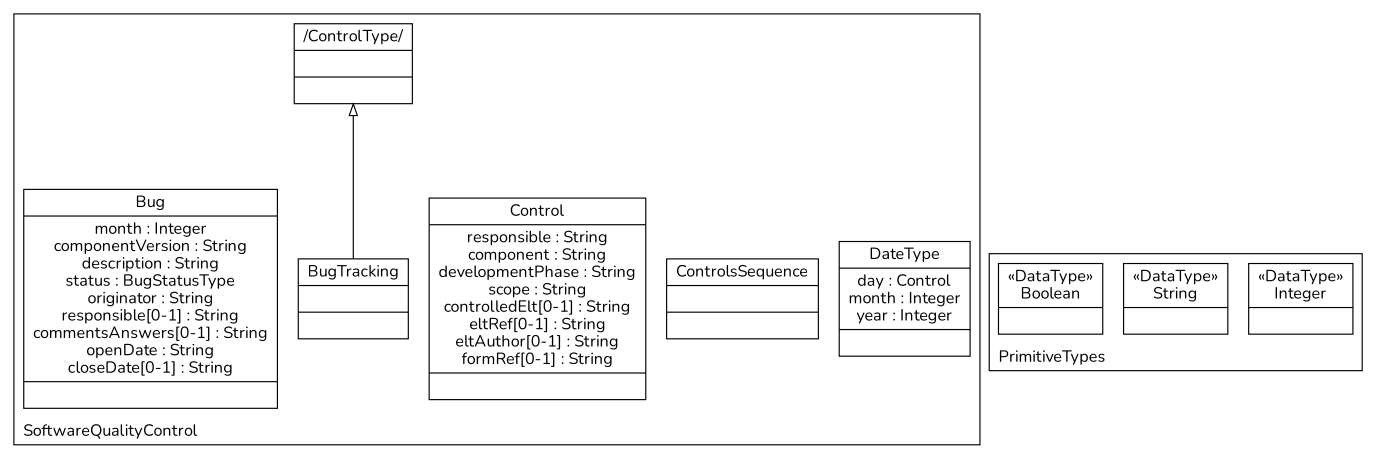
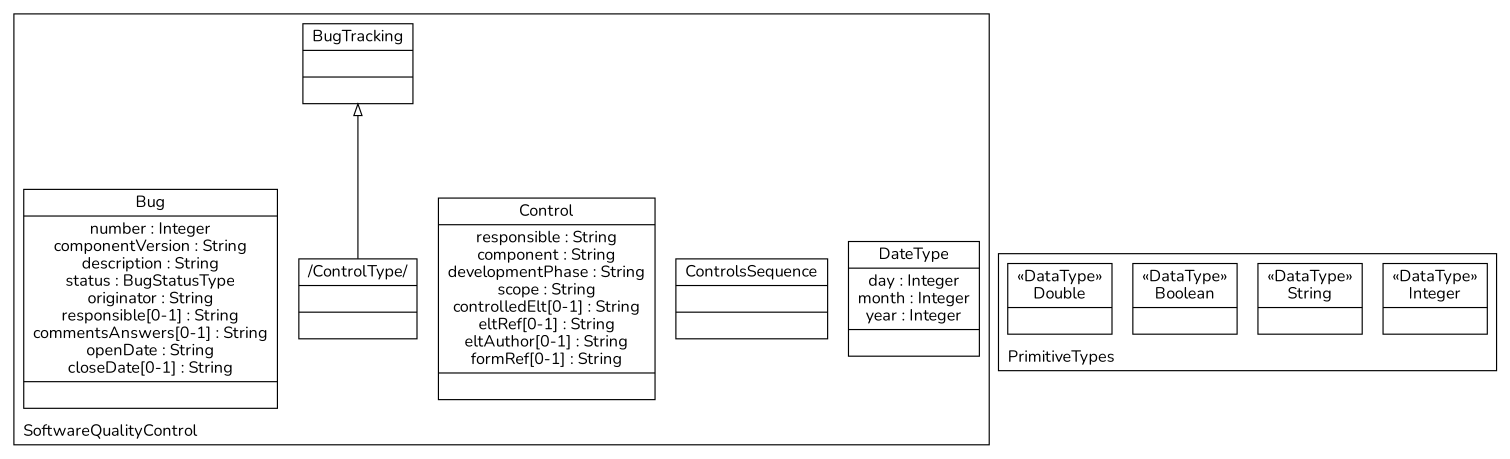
edge "BugTracking" -> "/ControlType/": reversed
node "Bug": text "month : Integer" -> "number : Integer"
node "DateType": text "day : Control" -> "day : Integer"
node "Double": added
